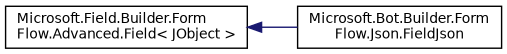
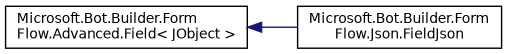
node "Microsoft.Field.Builder.Form Flow.Advanced.Field< JObject >": label "Microsoft.Field.Builder.Form Flow.Advanced.Field< JObject >" -> "Microsoft.Bot.Builder.Form Flow.Advanced.Field< JObject >"
